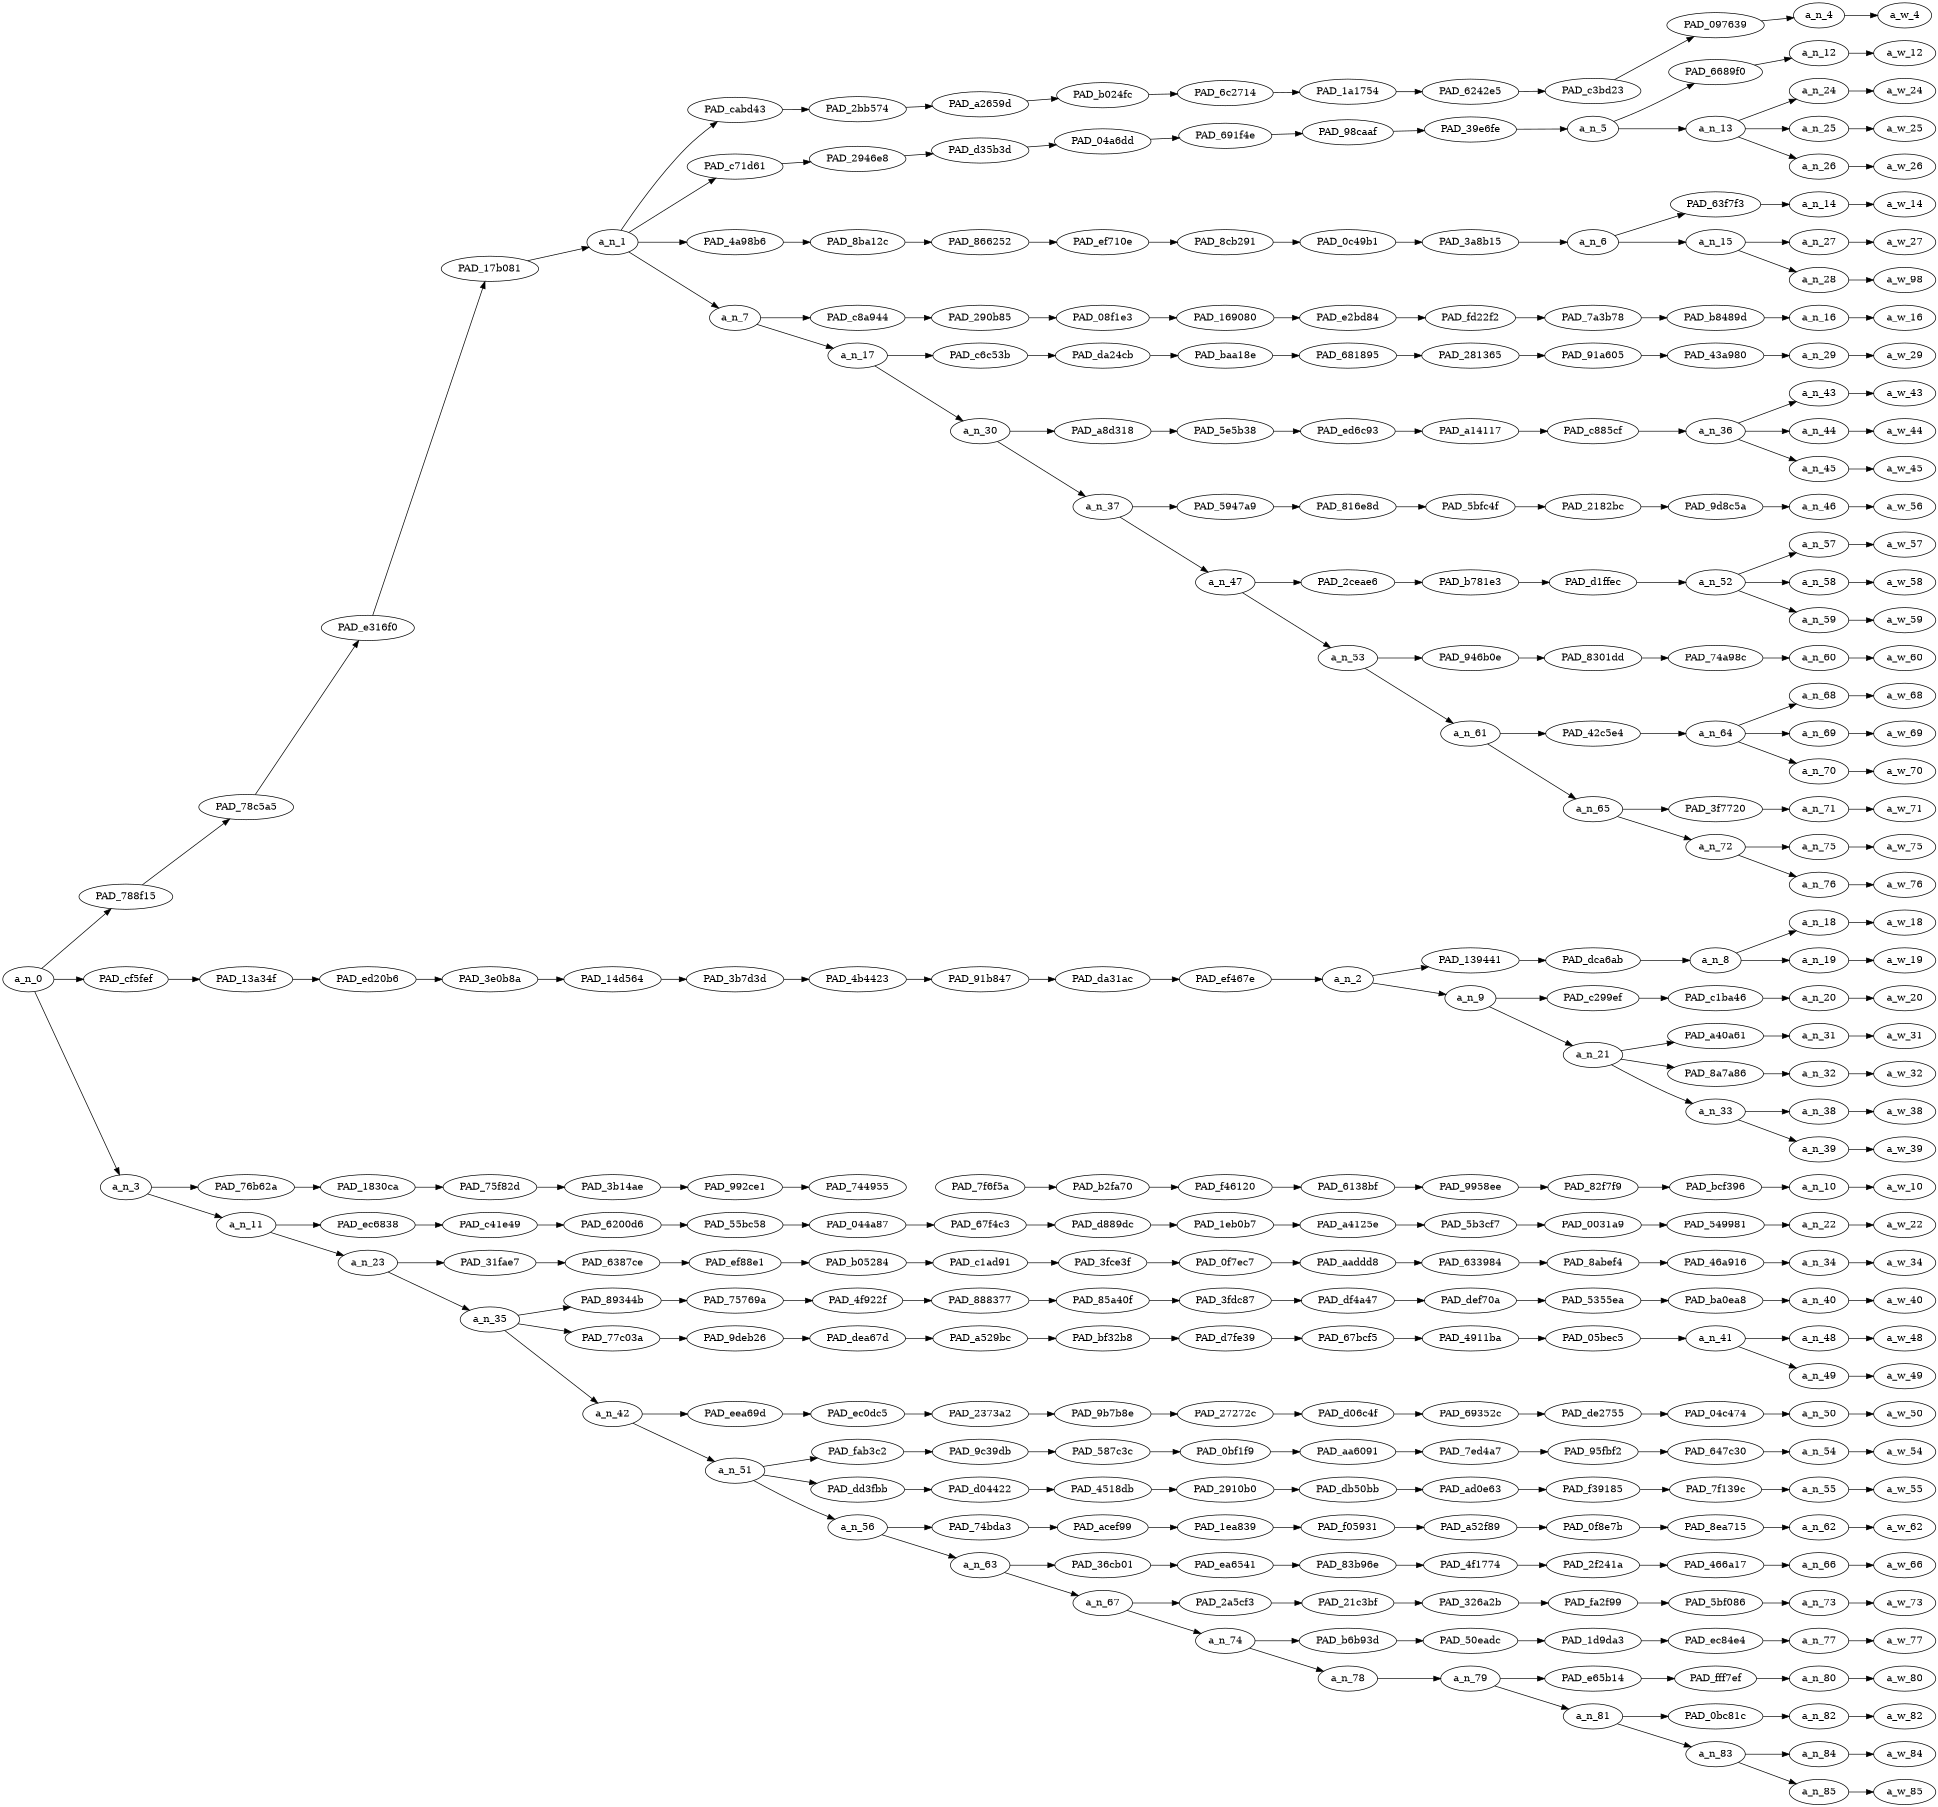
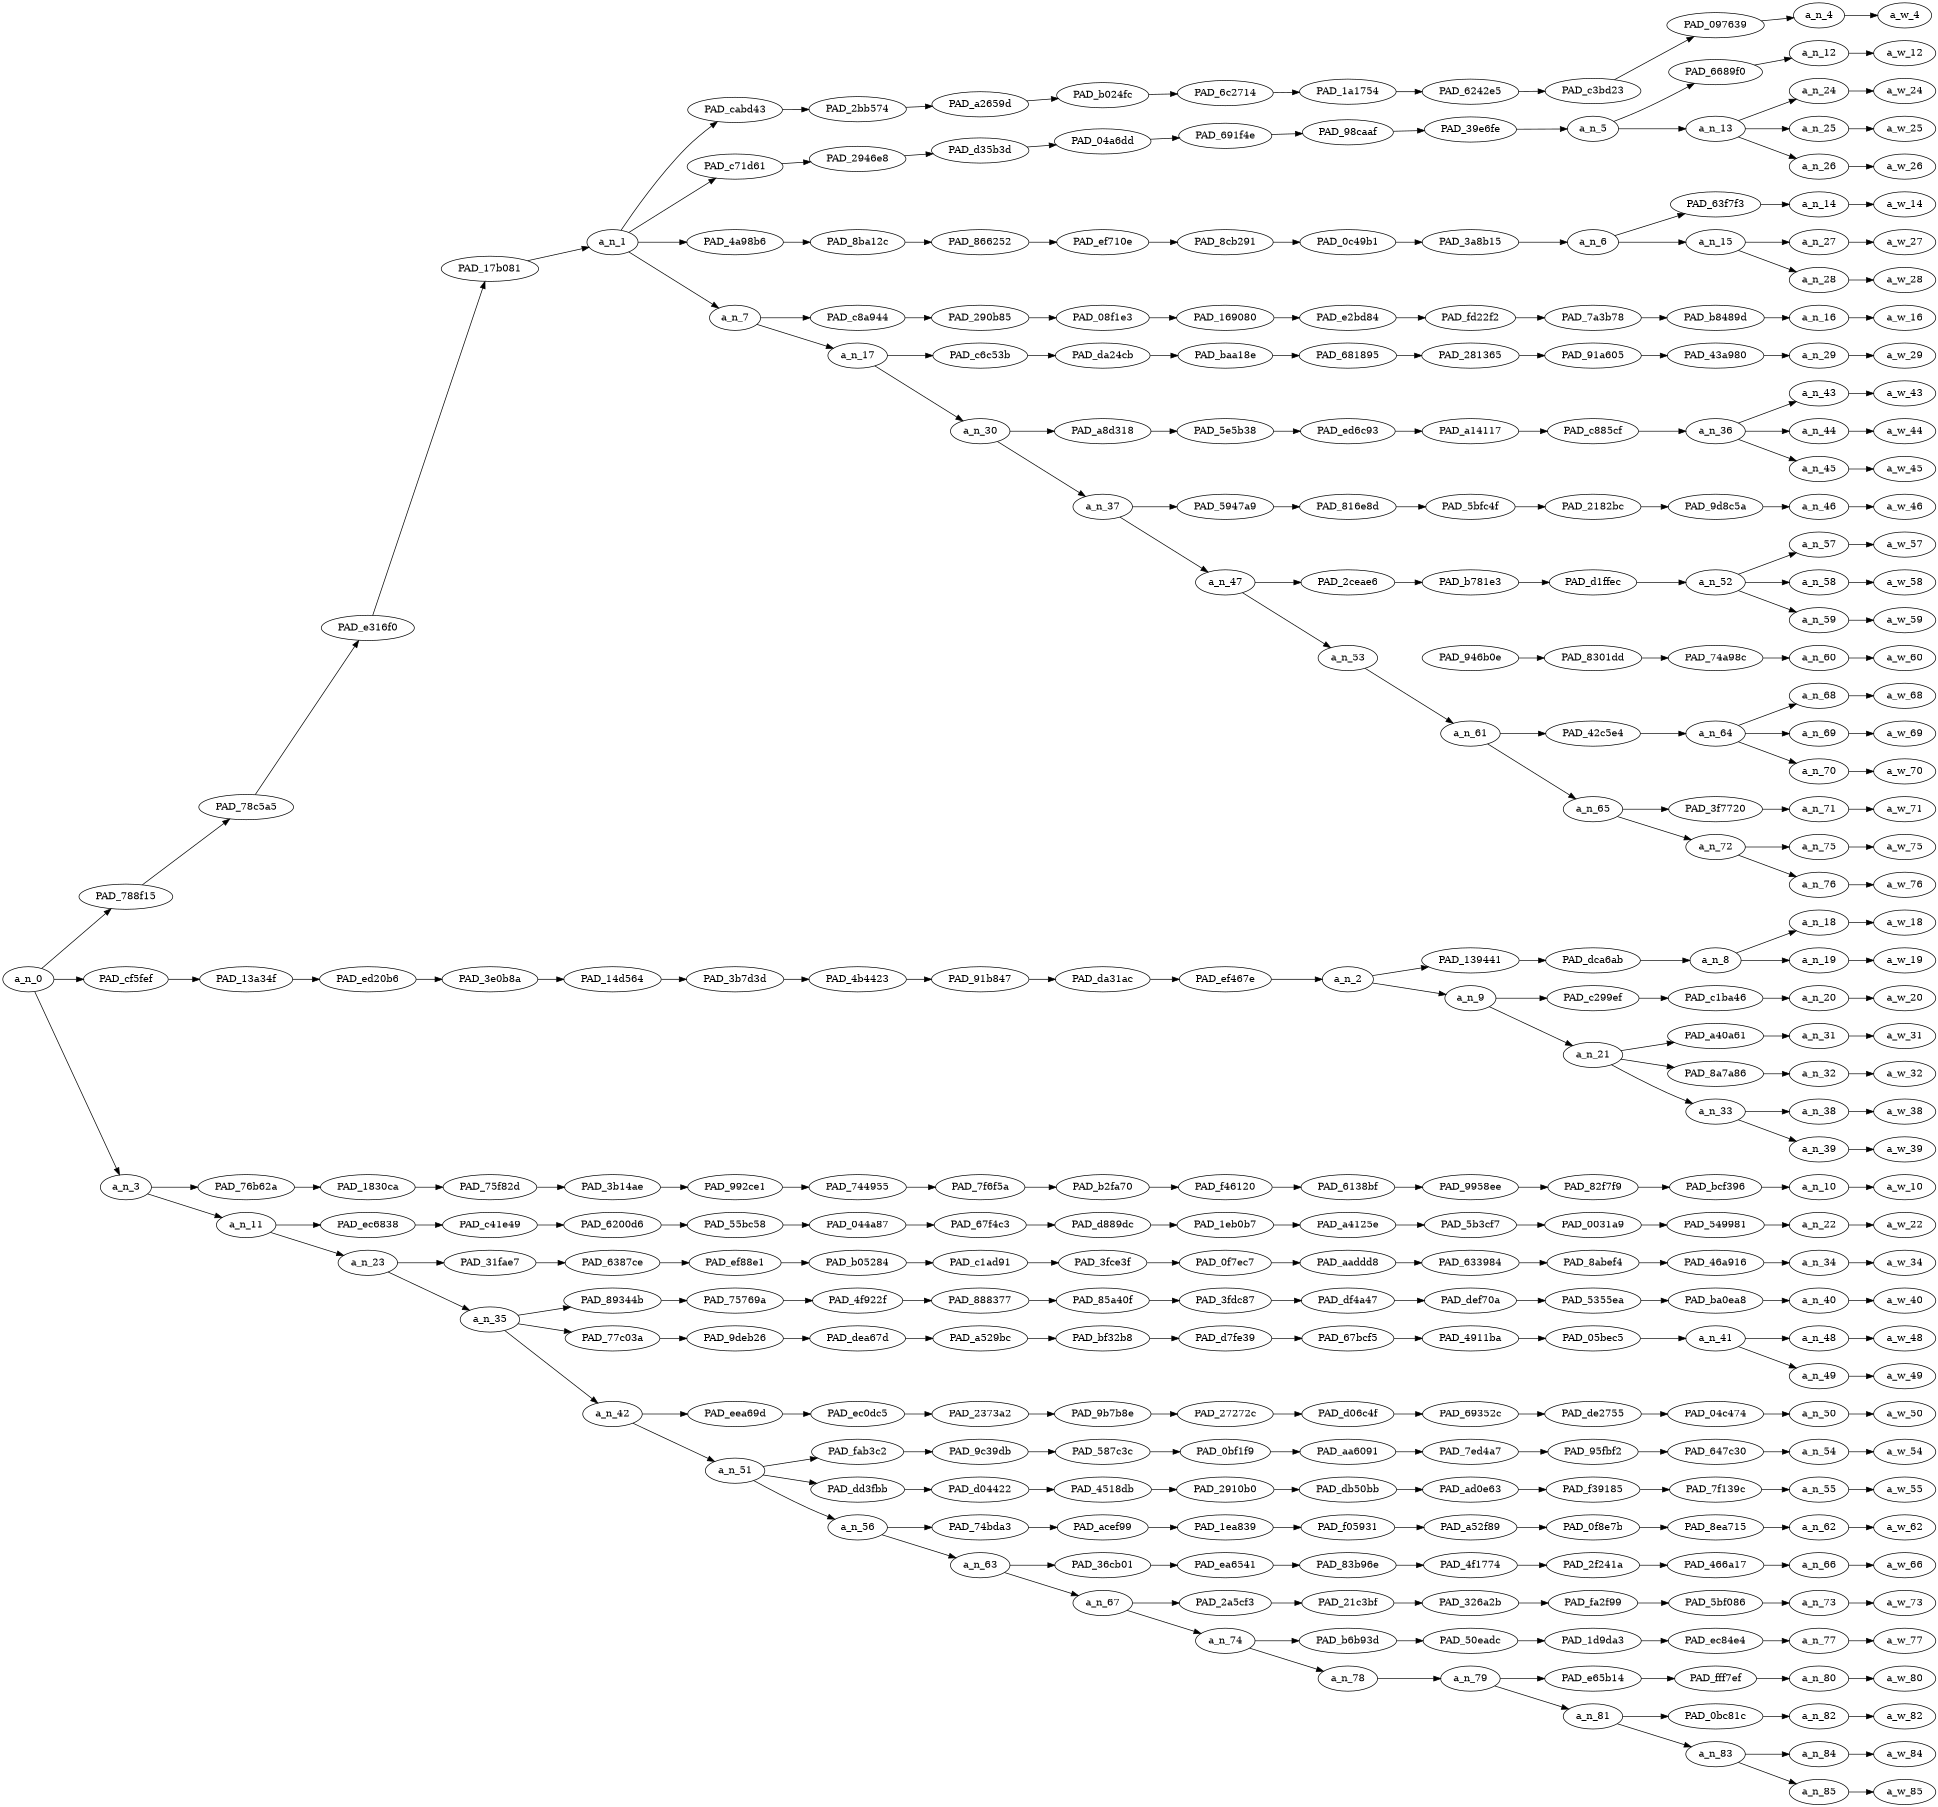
node "a_w_98": label "a_w_98" -> "a_w_28"
node "a_w_56": label "a_w_56" -> "a_w_46"
edge "a_n_53" -> "PAD_946b0e": removed
edge "PAD_744955" -> "PAD_7f6f5a": added
